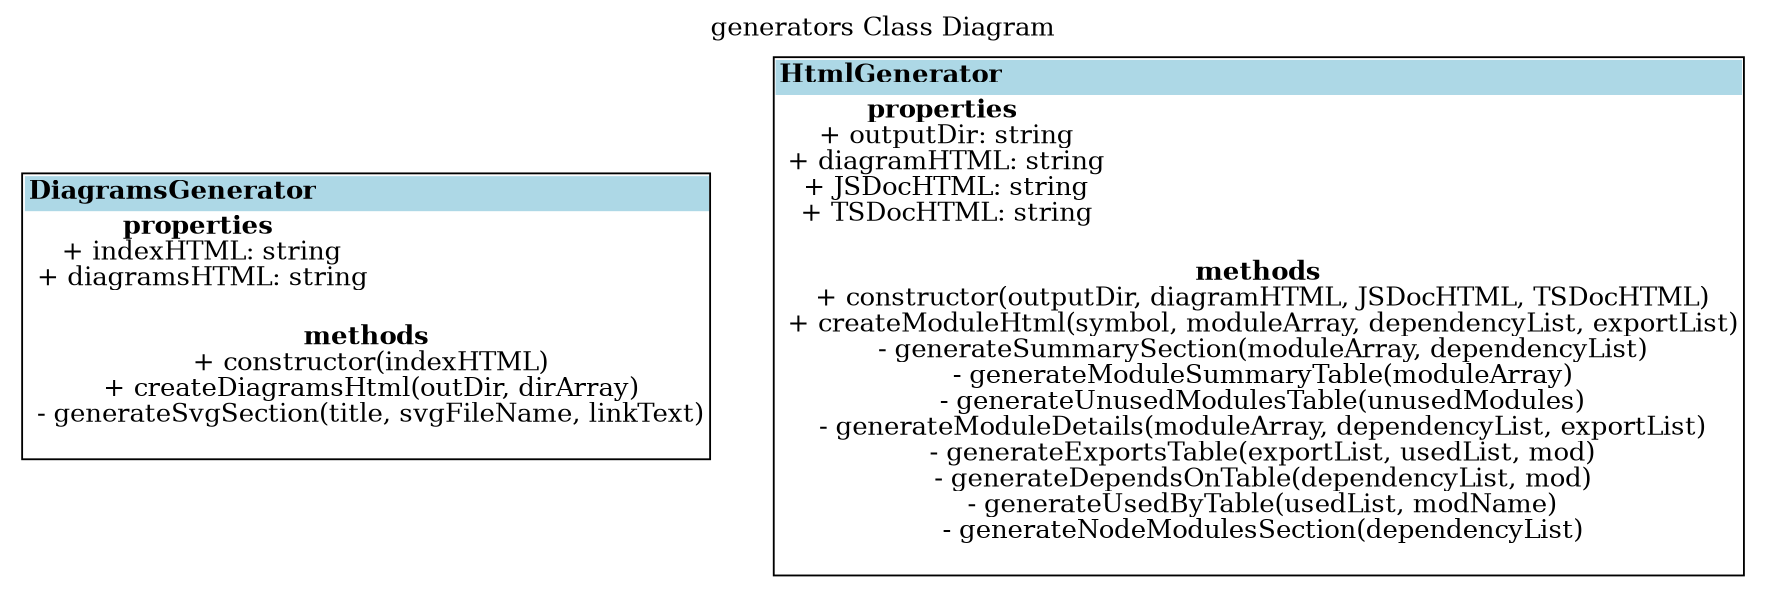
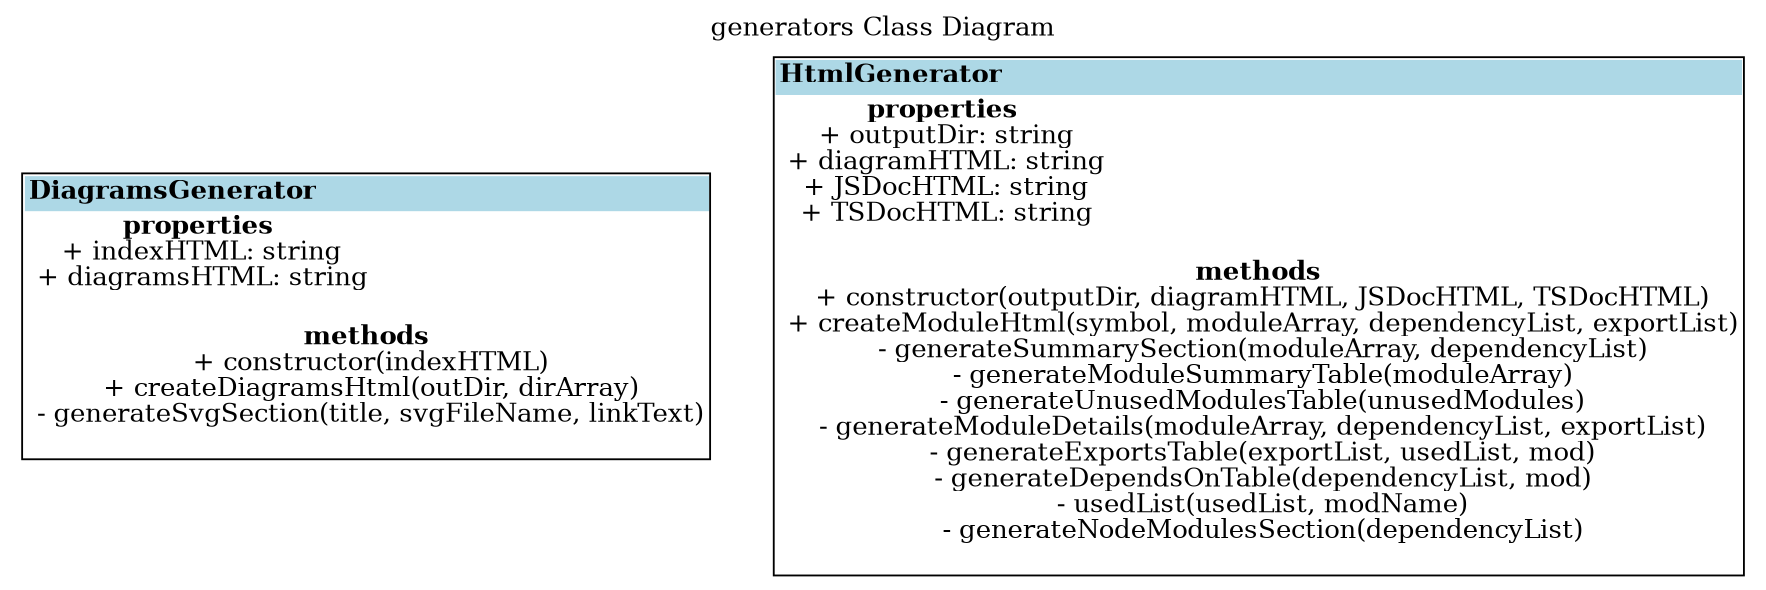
node "HtmlGenerator": text "- generateUsedByTable(usedList, modName)" -> "- usedList(usedList, modName)"
